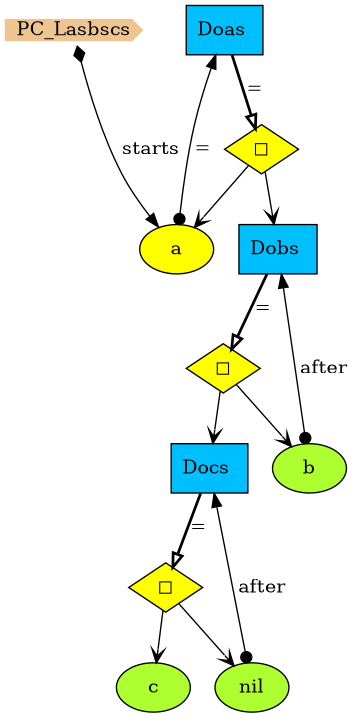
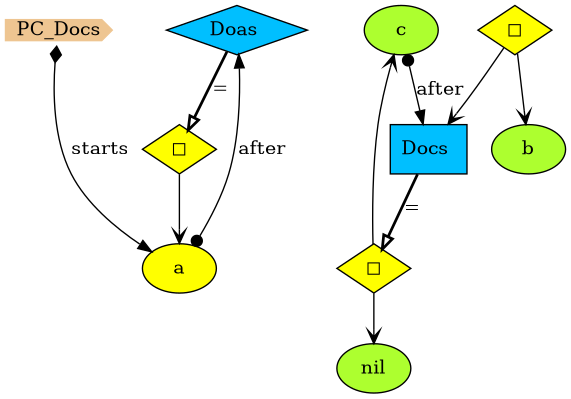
node "PC_Lasbscs": label "PC_Lasbscs" -> "PC_Docs"
node "Doas": shape box -> diamond
edge "Doas" -- "a": label "=" -> "after"
node "Dobs": removed
edge "Docs" -- "nil": now "Docs" -- "c"
